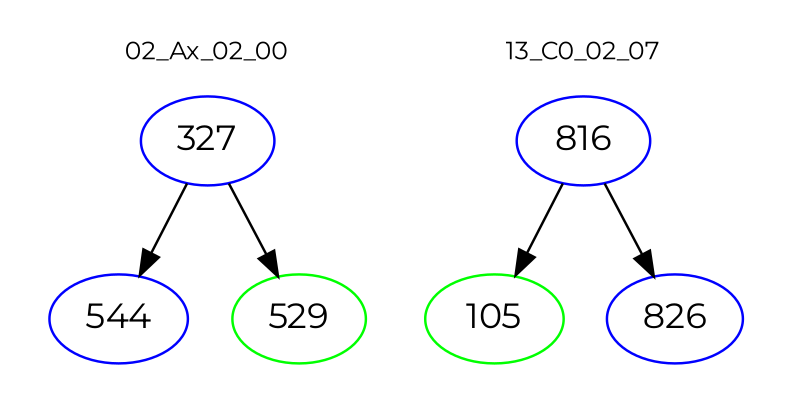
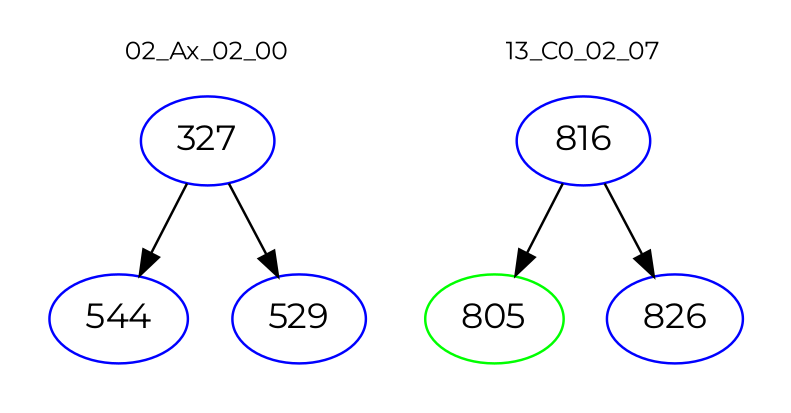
node "529": color green -> blue
node "105": label "105" -> "805"
